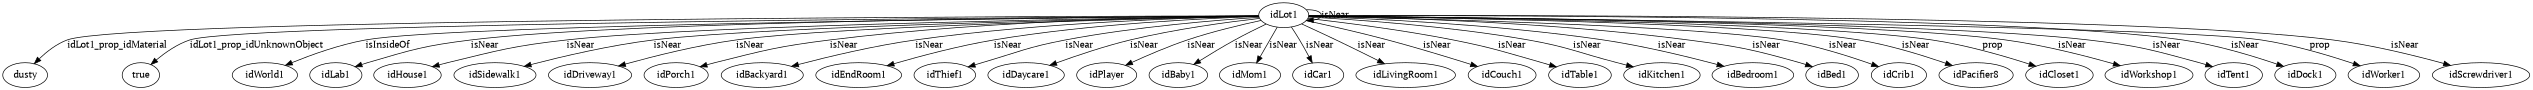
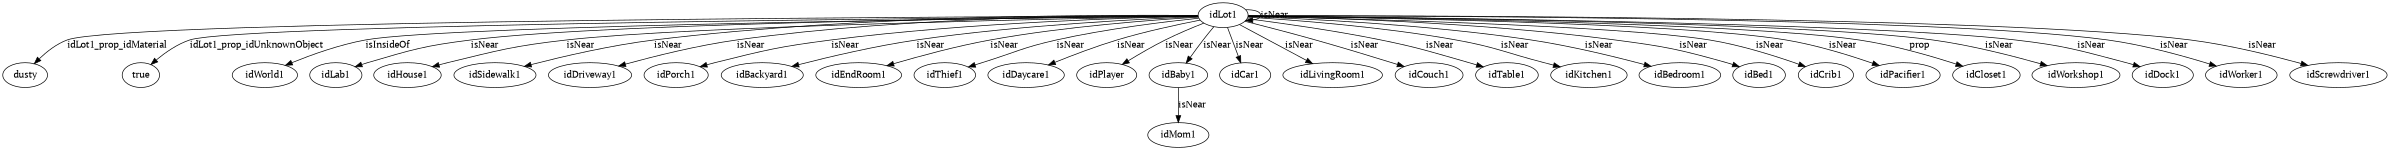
edge "idLot1" -> "idMom1": now "idBaby1" -> "idMom1"
edge "idLot1" -> "idWorker1": label "prop" -> "isNear"
node "idPacifier8": label "idPacifier8" -> "idPacifier1"
node "idTent1": removed
